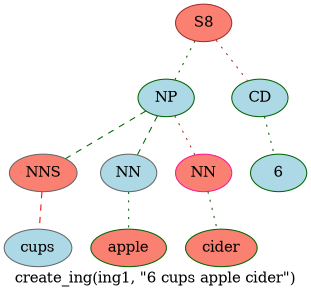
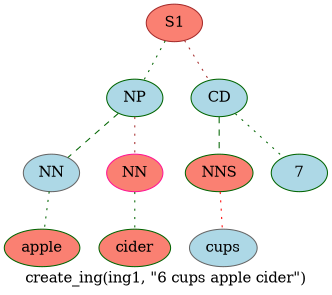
node "S8": label "S8" -> "S1"
edge "NP" -- "NNS": now "CD" -- "NNS"
node "NNS": color gray40 -> darkgreen
node "6": label "6" -> "7"
edge "NNS" -- "cups": style dashed -> dotted
